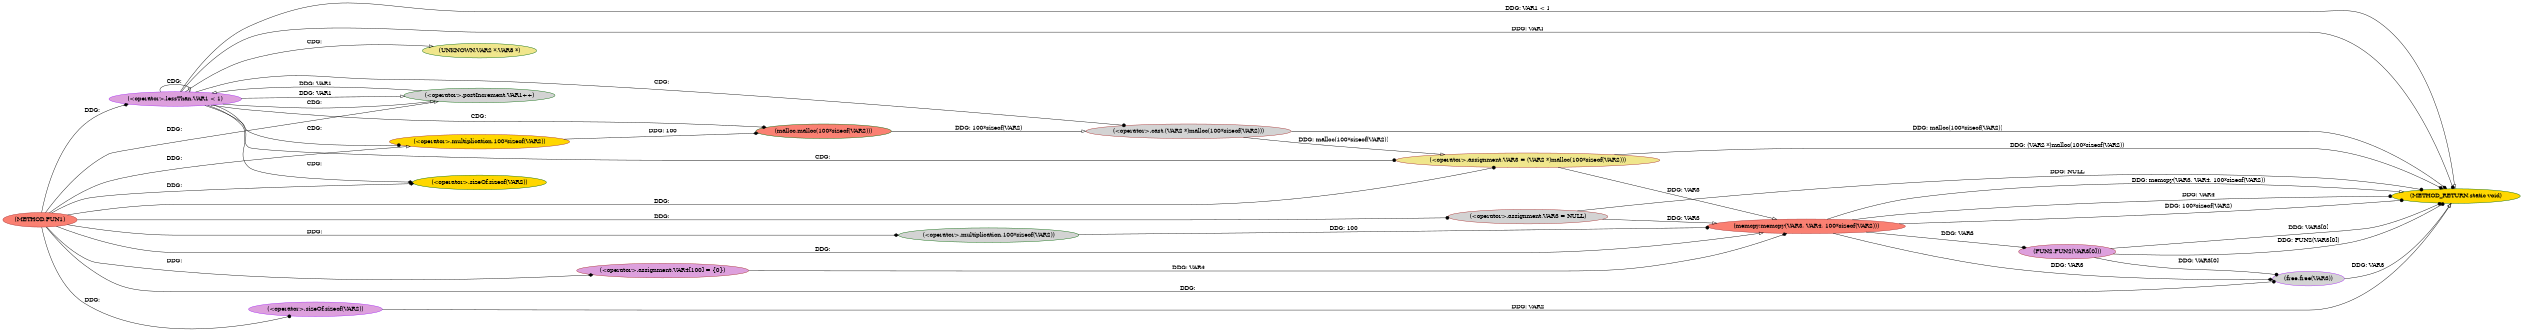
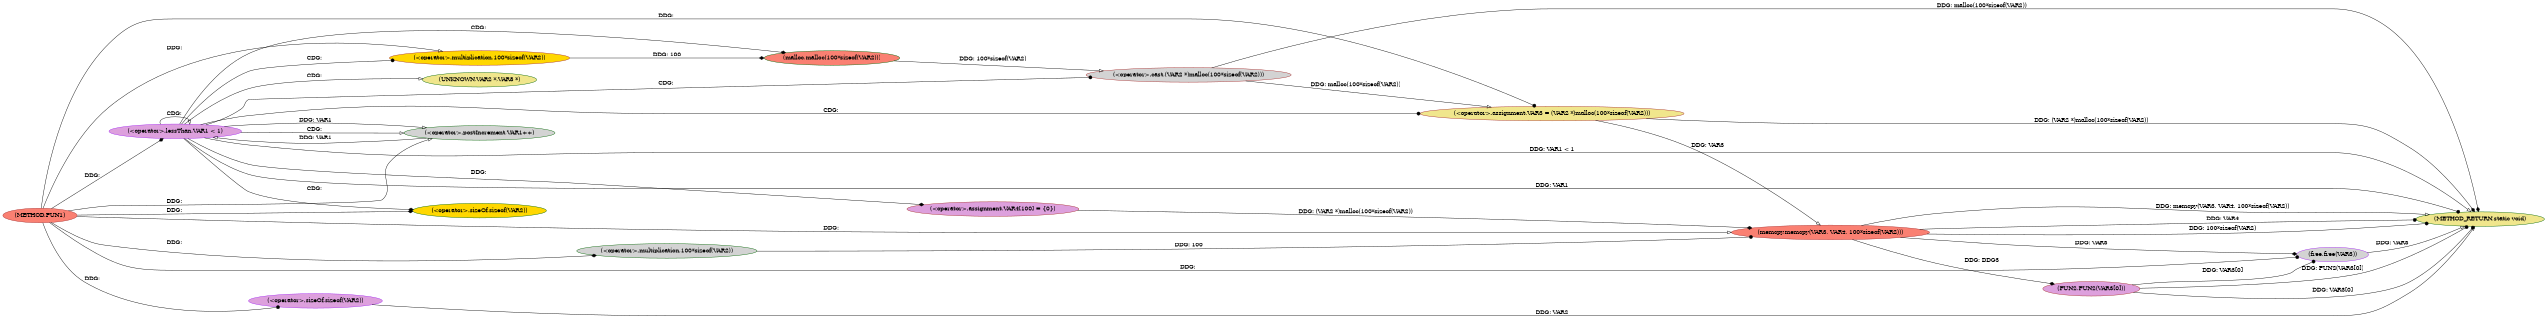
node "(METHOD_RETURN,static void)": fillcolor gold -> khaki
node "(<operator>.assignment,VAR3 = NULL)": removed
edge "(memcpy,memcpy(VAR3, VAR4, 100*sizeof(VAR2)))" -> "(FUN2,FUN2(VAR3[0]))": label "DDG: VAR3" -> "DDG: DDG3"
edge "(<operator>.assignment,VAR4[100] = {0})" -> "(memcpy,memcpy(VAR3, VAR4, 100*sizeof(VAR2)))": label "DDG: VAR4" -> "DDG: (VAR2 *)malloc(100*sizeof(VAR2))"
edge "(METHOD,FUN1)" -> "(<operator>.assignment,VAR4[100] = {0})": now "(<operator>.lessThan,VAR1 < 1)" -> "(<operator>.assignment,VAR4[100] = {0})"
